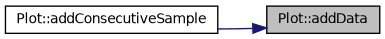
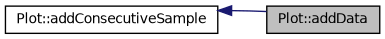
edge "Plot::addConsecutiveSample" -> "Plot::addData": reversed
